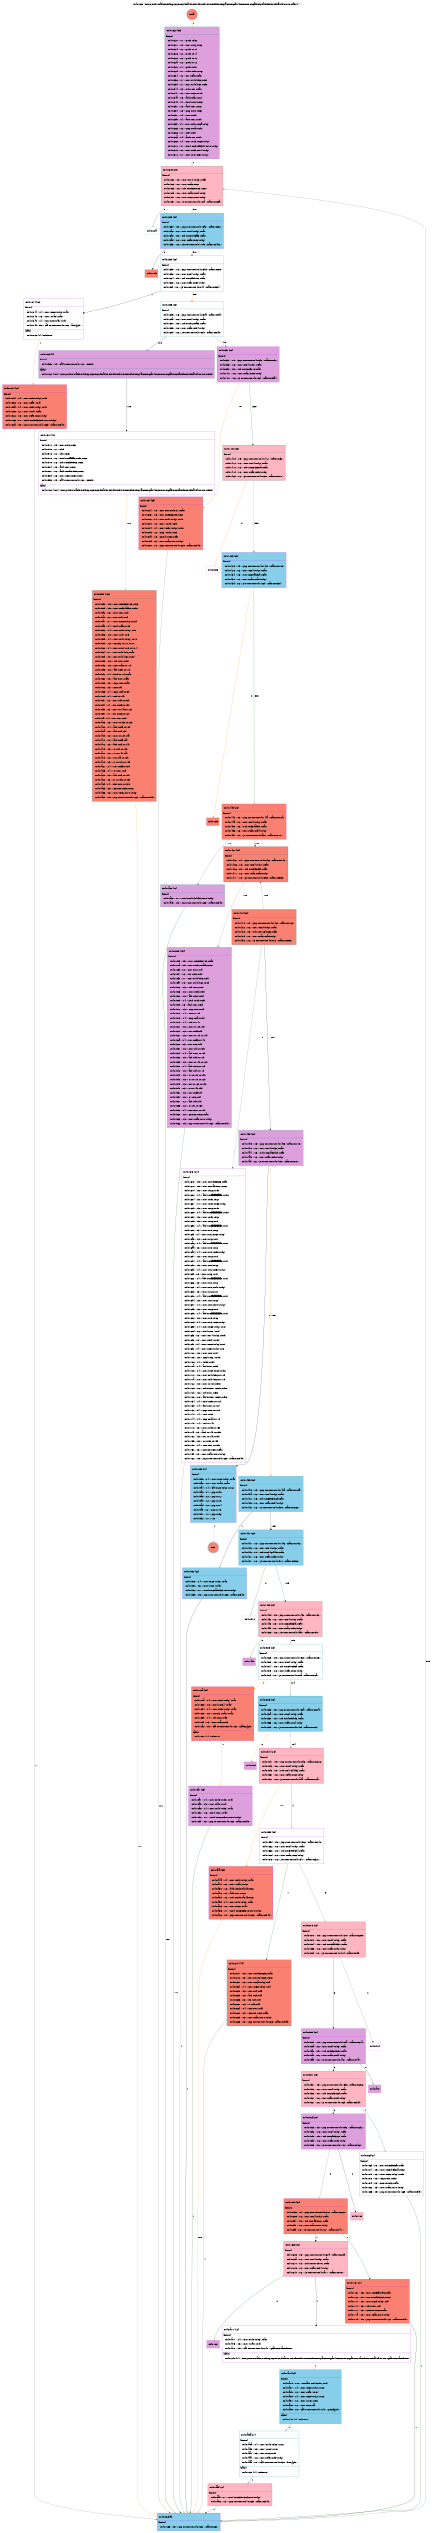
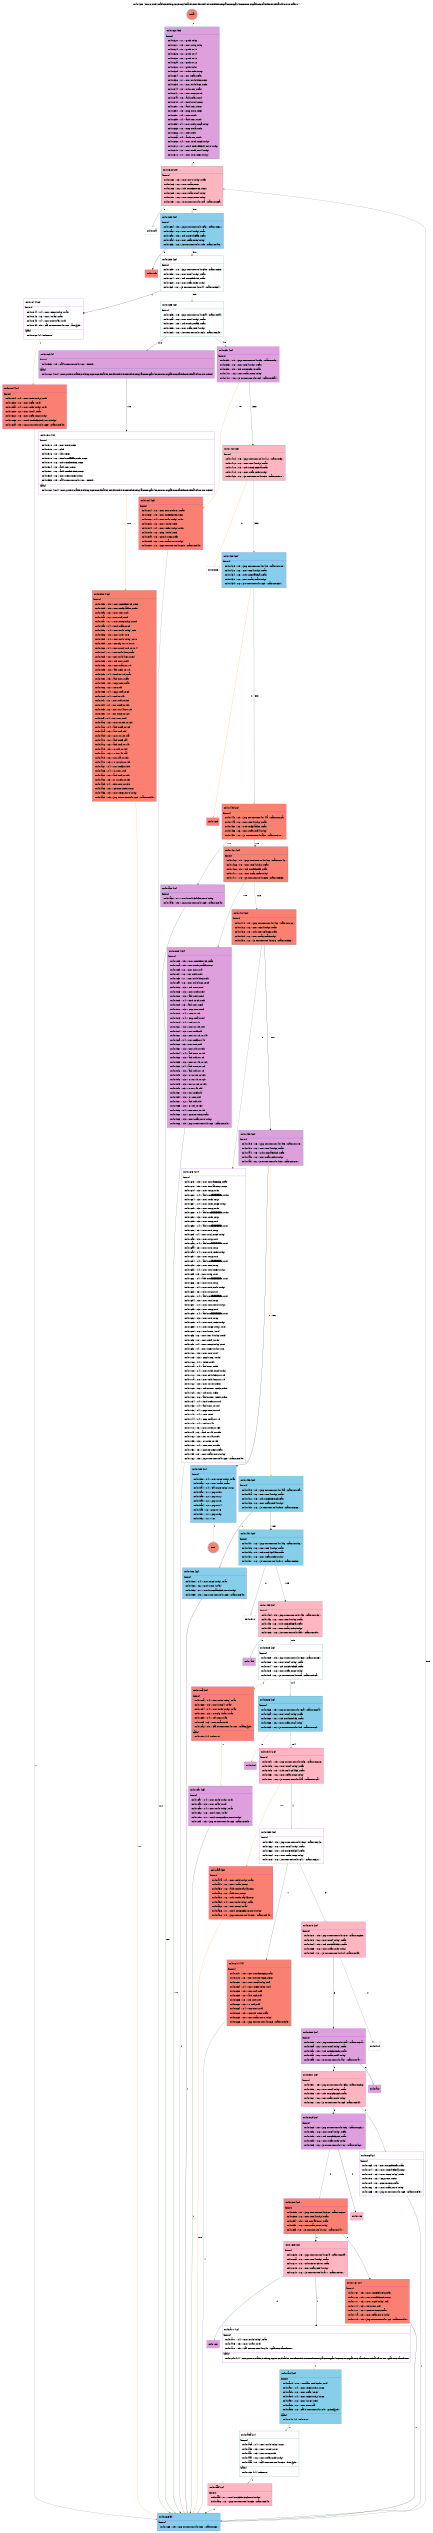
edge "0x40147d [28]" -> "0x401461 [28]": reversed
